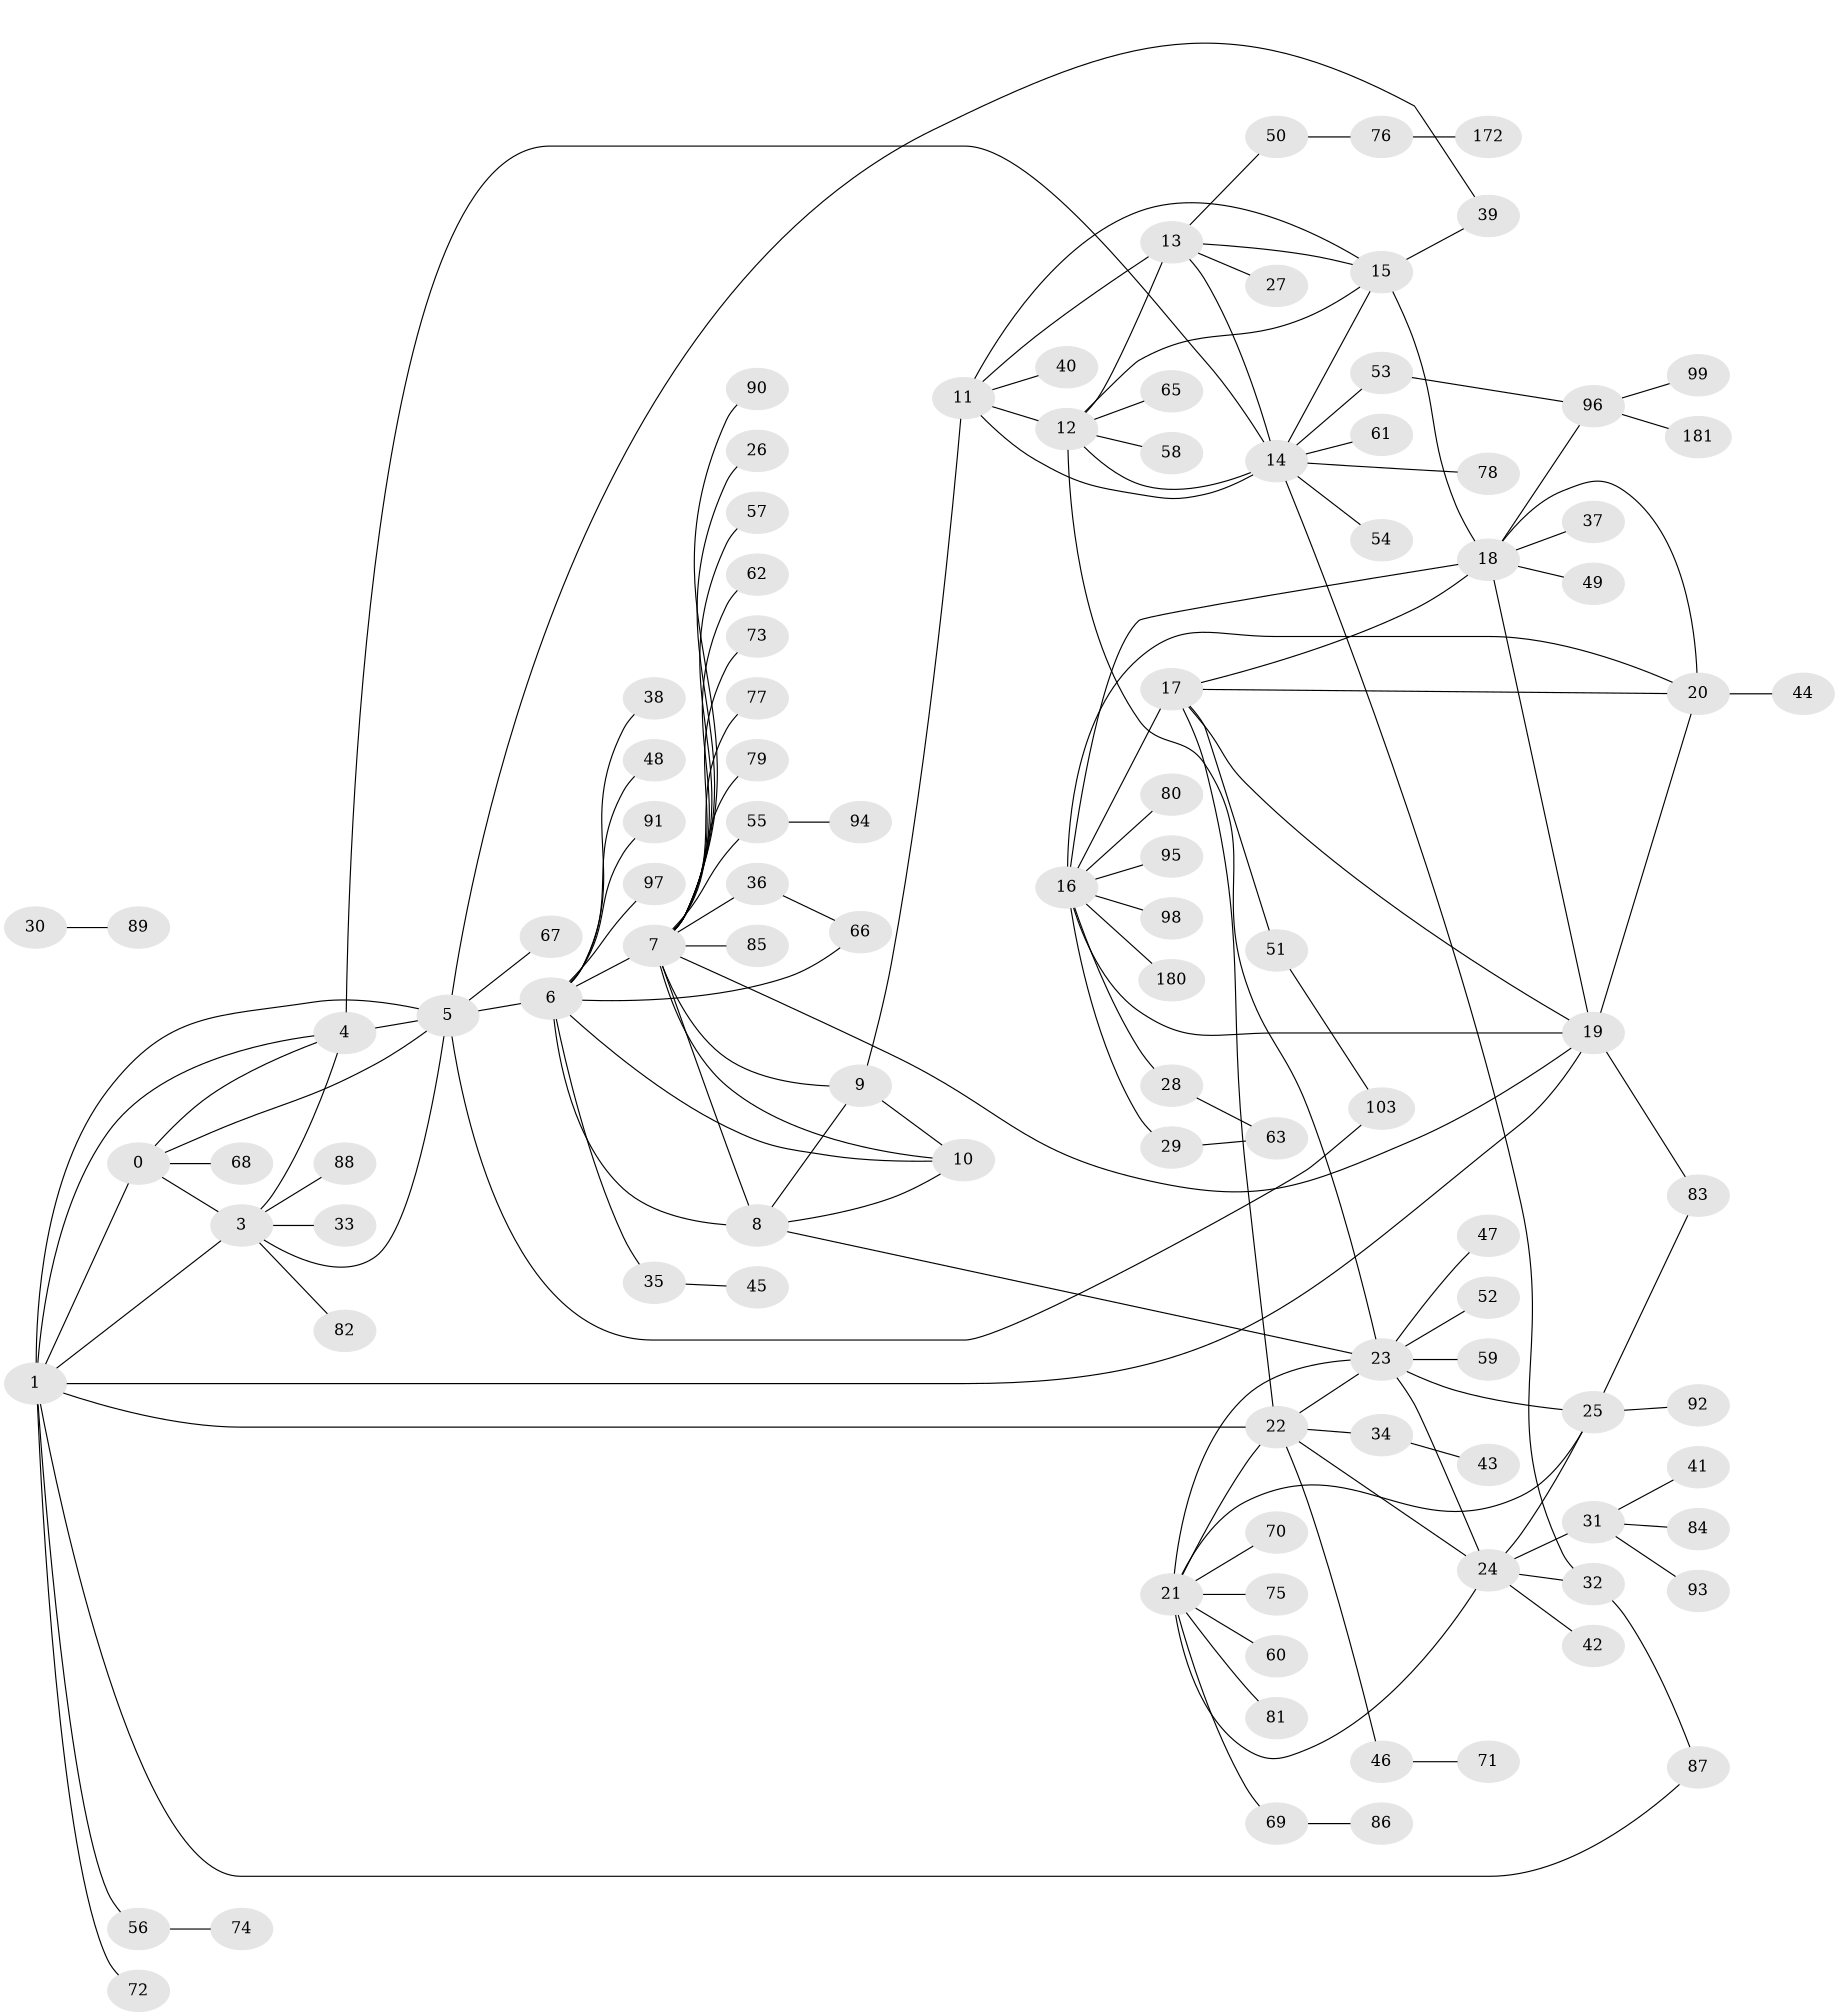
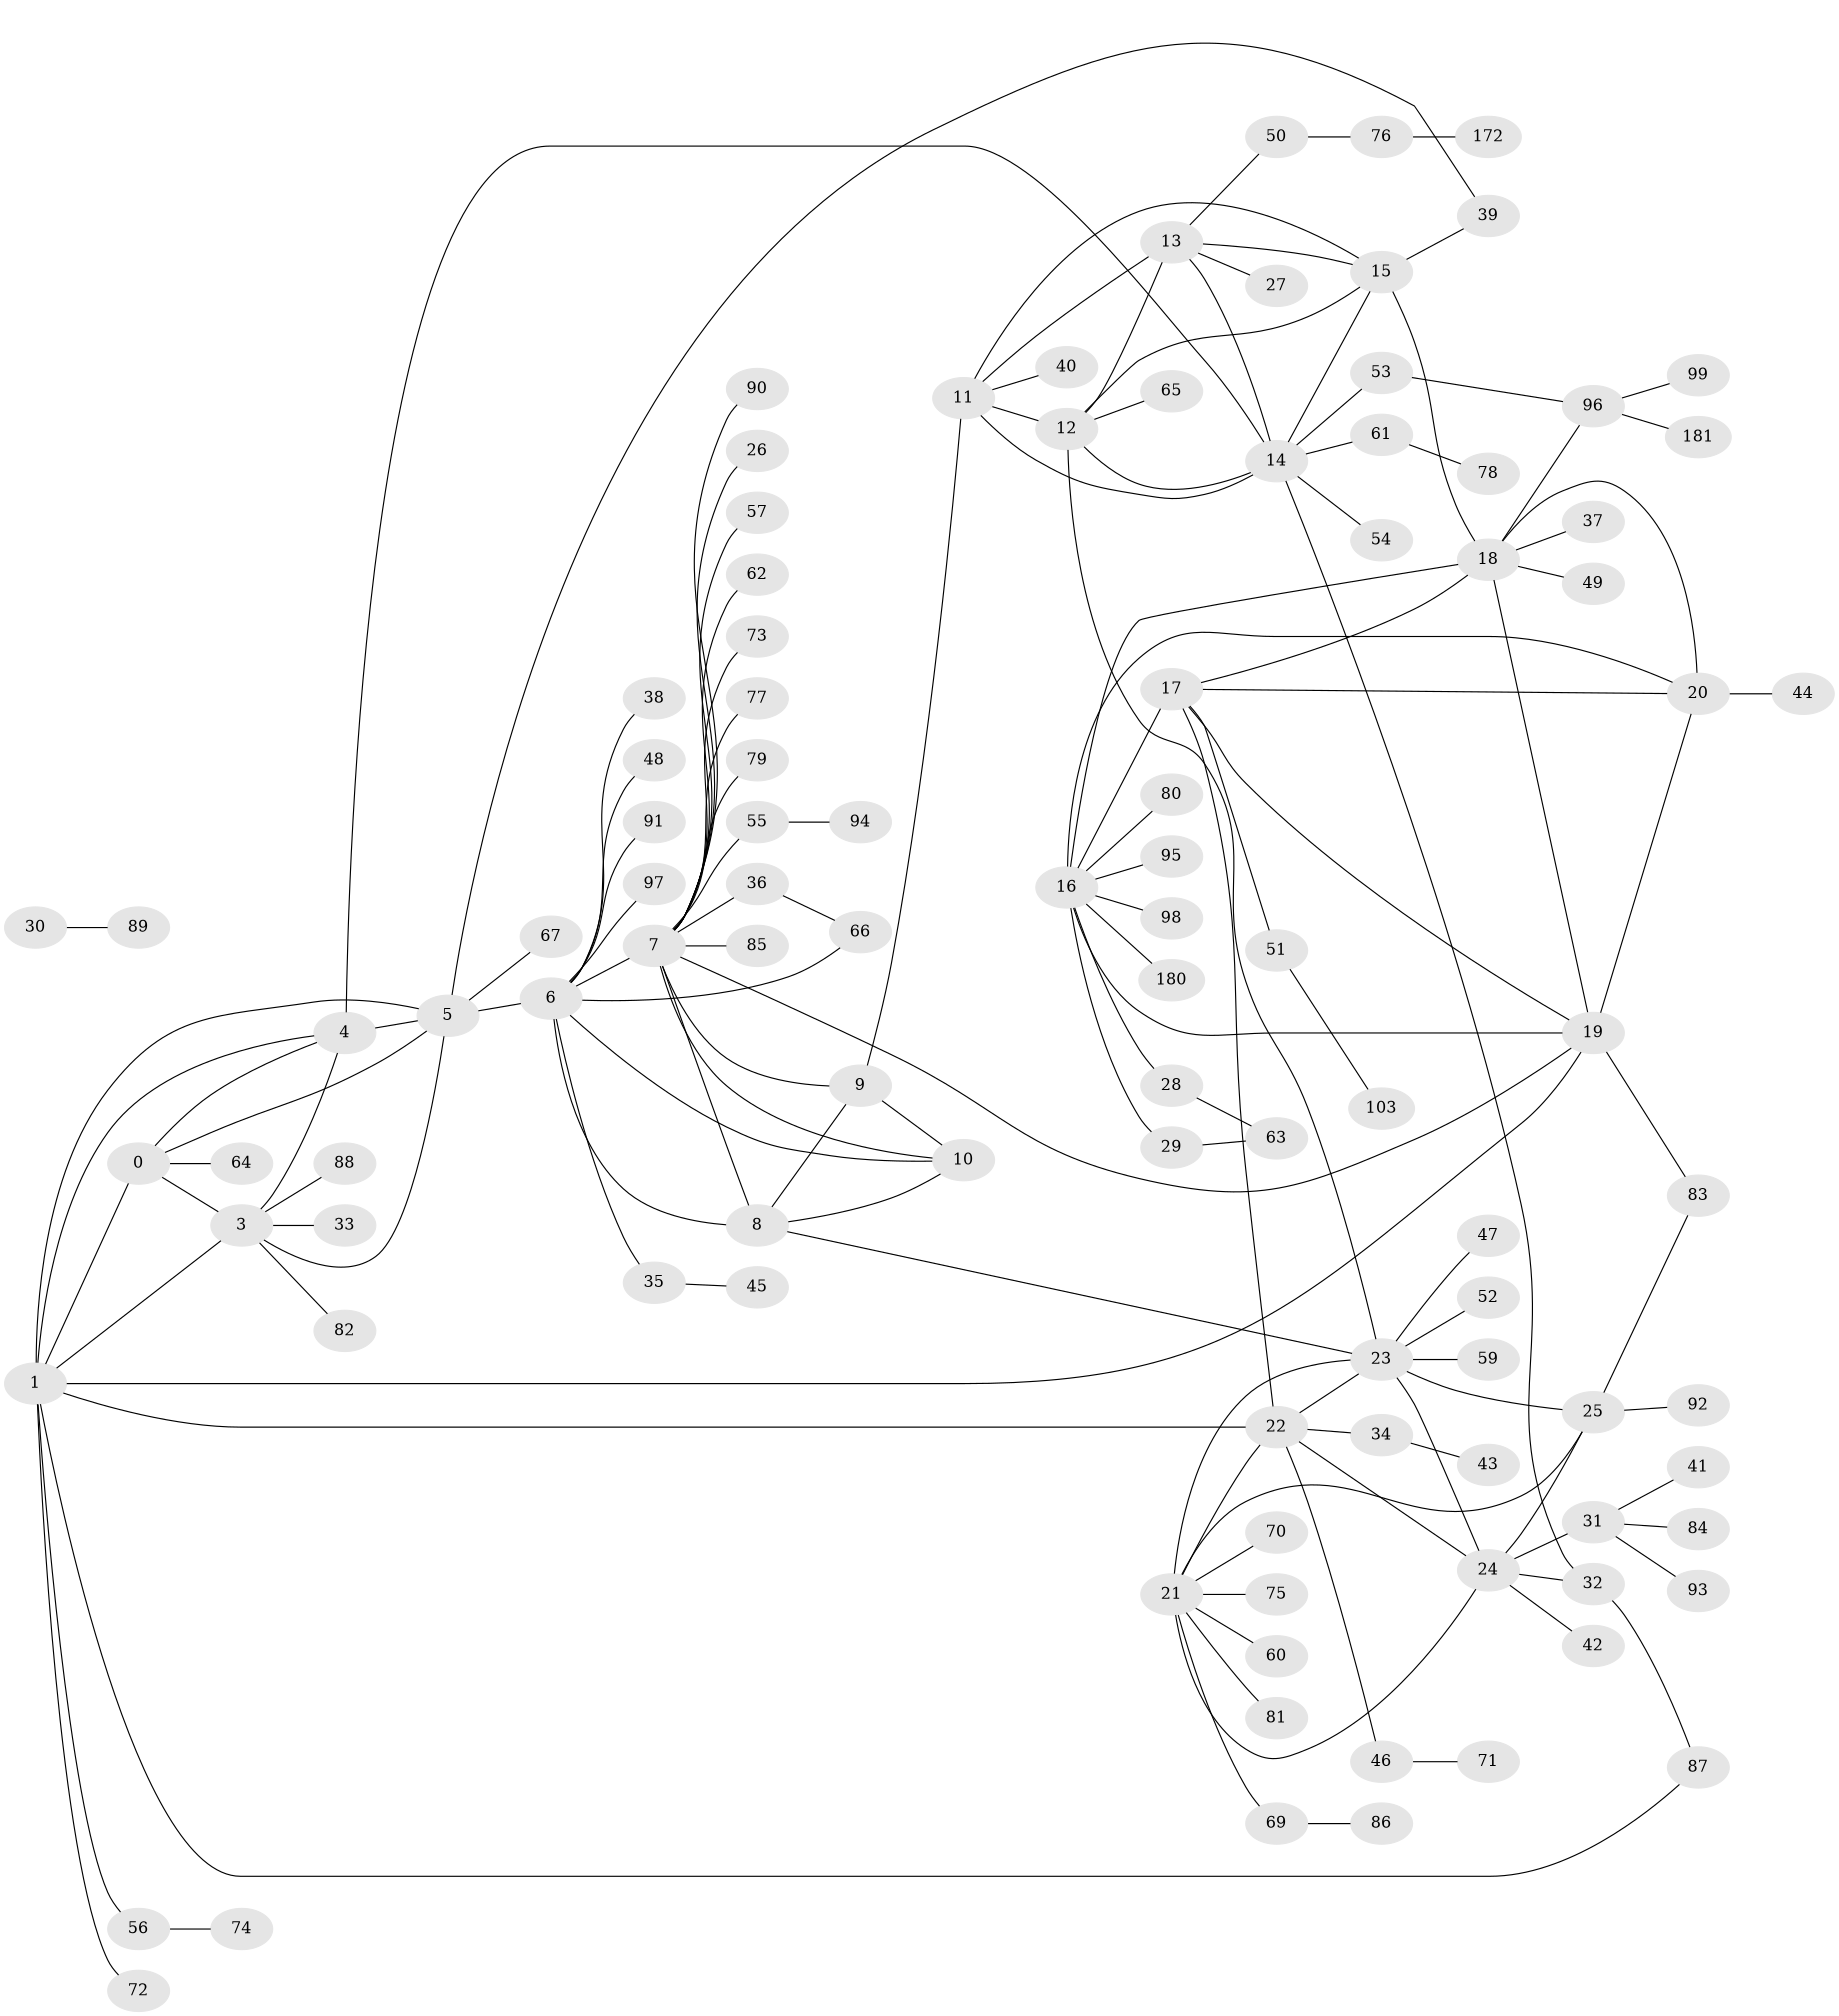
node "58": removed
edge "14" -- "78": now "61" -- "78"
node "68": label "68" -> "64"
edge "5" -- "103": removed
